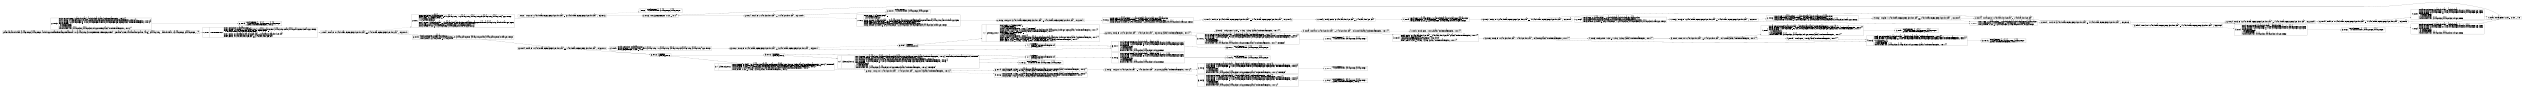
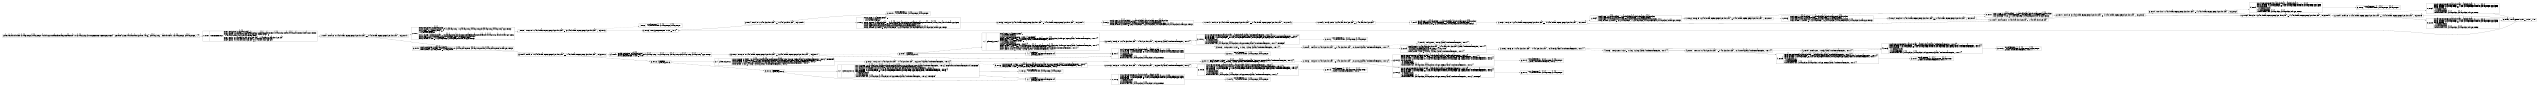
node "60: 0x013c": added
